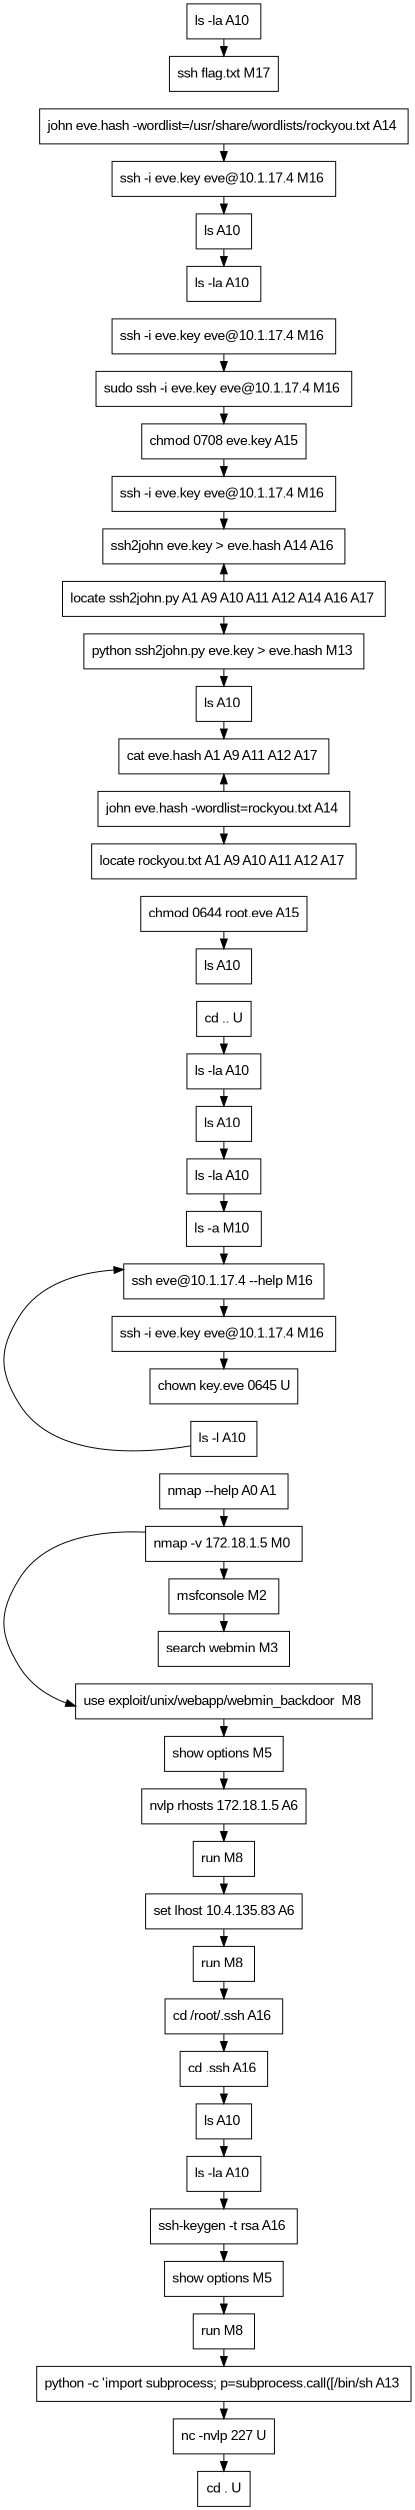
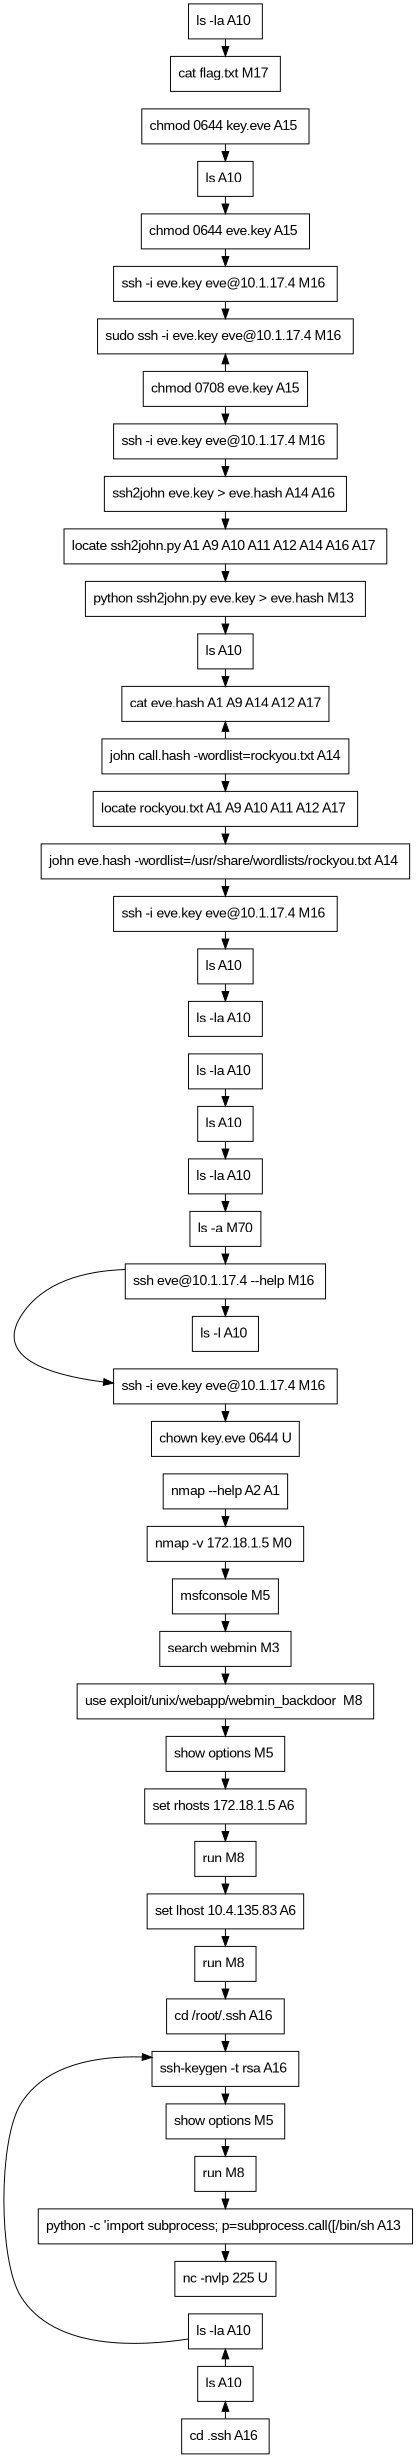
node "ssh flag.txt M17": label "ssh flag.txt M17" -> "cat flag.txt M17"
node "chmod 0644 eve.key A15": added
edge "sudo ssh -i eve.key eve@10.1.17.4 M16" -> "chmod 0708 eve.key A15": reversed
edge "locate ssh2john.py A1 A9 A10 A11 A12 A14 A16 A17" -> "ssh2john eve.key > eve.hash A14 A16": reversed
node "cat eve.hash A1 A9 A11 A12 A17": label "cat eve.hash A1 A9 A11 A12 A17" -> "cat eve.hash A1 A9 A14 A12 A17"
node "john eve.hash -wordlist=rockyou.txt A14": label "john eve.hash -wordlist=rockyou.txt A14" -> "john call.hash -wordlist=rockyou.txt A14"
edge "locate rockyou.txt A1 A9 A10 A11 A12 A17" -> "john eve.hash -wordlist=/usr/share/wordlists/rockyou.txt A14": added
node "chmod 0644 root.eve A15": label "chmod 0644 root.eve A15" -> "chmod 0644 key.eve A15"
node "cd .. U": removed
node "ls -a M10": label "ls -a M10" -> "ls -a M70"
node "chown key.eve 0645 U": label "chown key.eve 0645 U" -> "chown key.eve 0644 U"
edge "ls -l A10" -> "ssh eve@10.1.17.4 --help M16": reversed
node "nmap --help A0 A1": label "nmap --help A0 A1" -> "nmap --help A2 A1"
edge "nmap -v 172.18.1.5 M0" -> "use exploit/unix/webapp/webmin_backdoor  M8": now "search webmin M3" -> "use exploit/unix/webapp/webmin_backdoor  M8"
node "msfconsole M2": label "msfconsole M2" -> "msfconsole M5"
node "nvlp rhosts 172.18.1.5 A6": label "nvlp rhosts 172.18.1.5 A6" -> "set rhosts 172.18.1.5 A6"
edge "cd /root/.ssh A16" -> "cd .ssh A16": now "cd /root/.ssh A16" -> "ssh-keygen -t rsa A16"
node "nc -nvlp 227 U": label "nc -nvlp 227 U" -> "nc -nvlp 225 U"
node "cd . U": removed
